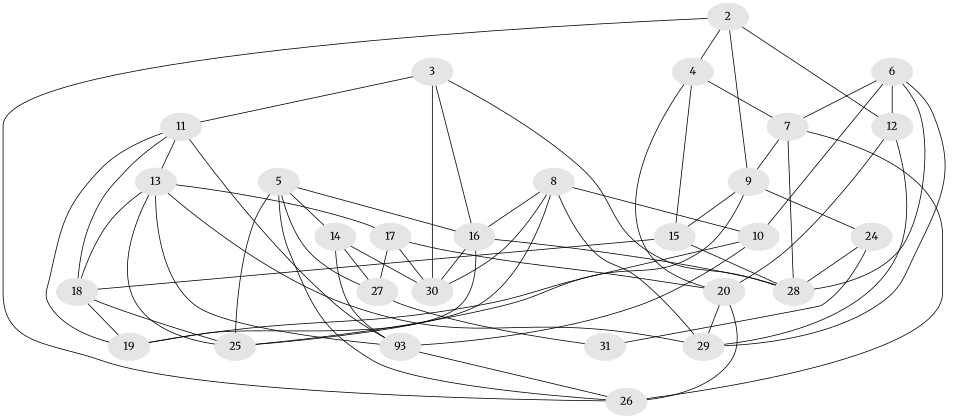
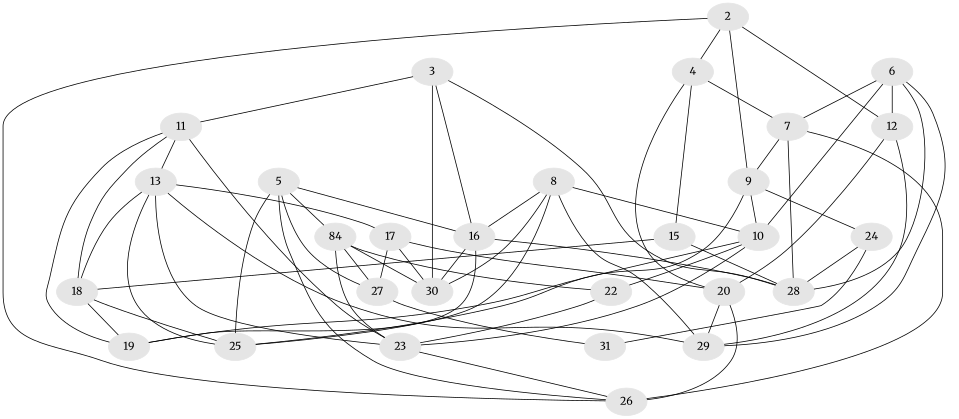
edge "9" -- "15": now "9" -- "10"
node "14": label "14" -> "84"
node "22": added
node "93": label "93" -> "23"
